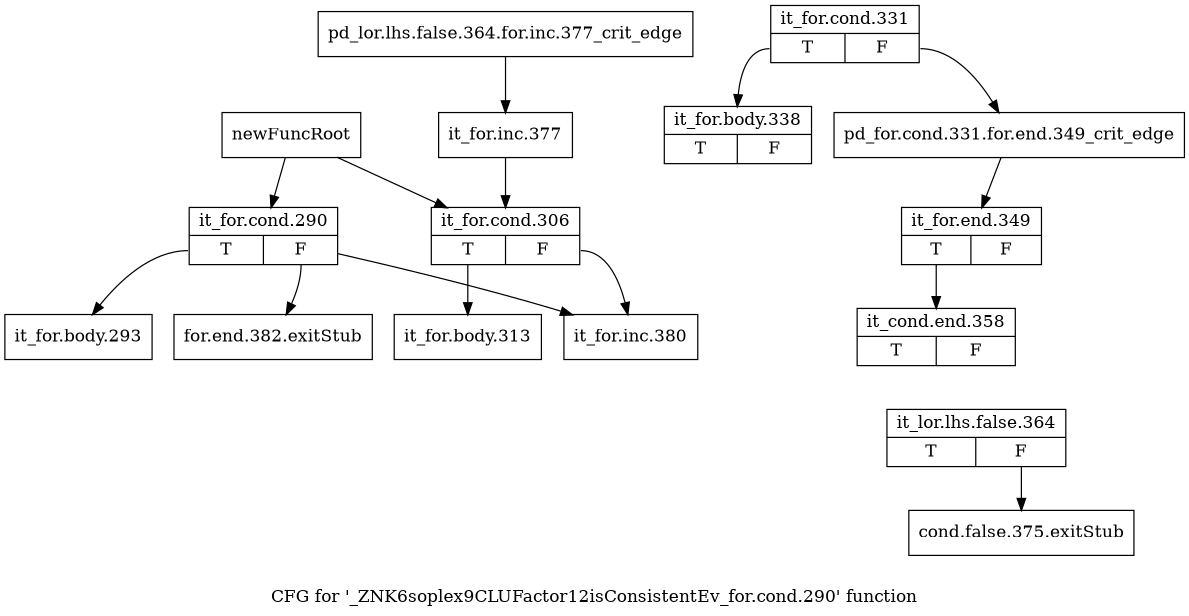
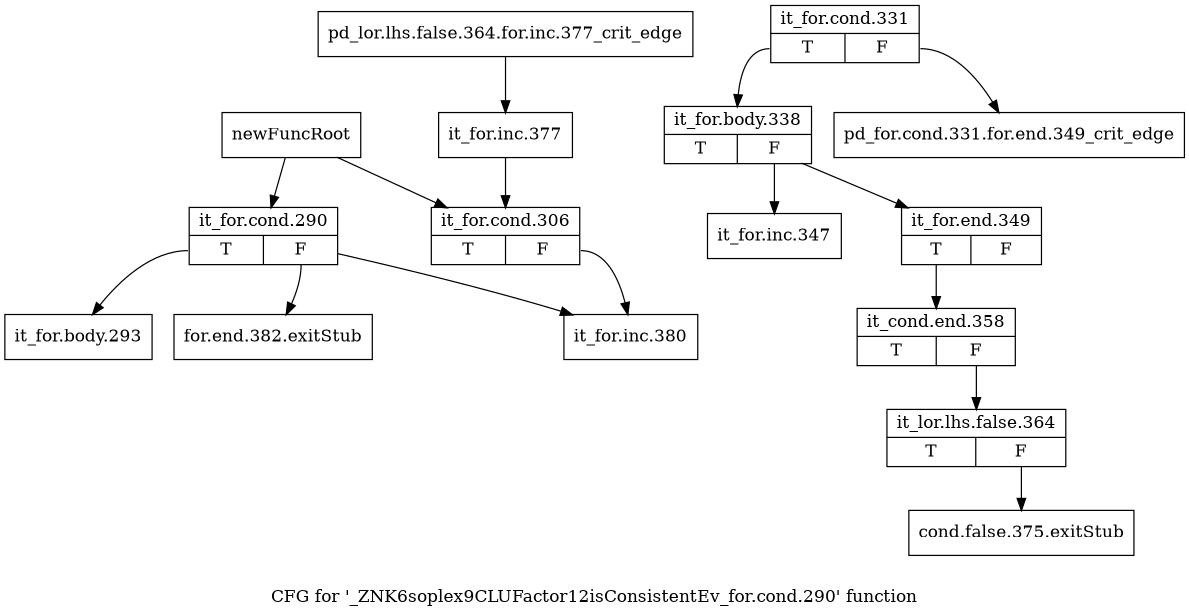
edge "pd_for.cond.331.for.end.349_crit_edge" -> "it_for.end.349": now "it_for.body.338" -> "it_for.end.349"
node "it_for.inc.347": added
node "it_for.body.313": removed
edge "it_cond.end.358" -> "it_lor.lhs.false.364": added
